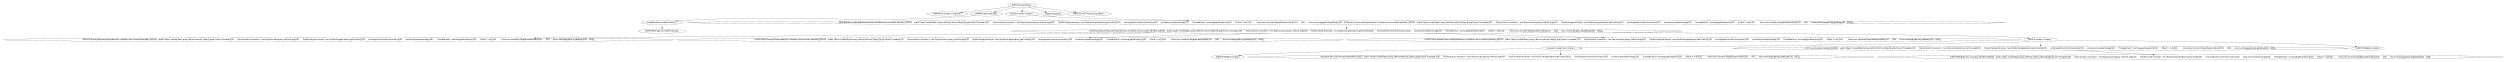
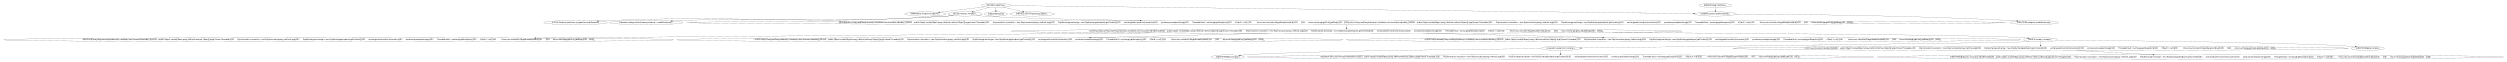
edge "(METHOD,createProxy)" -> "(PARAM,Class[] interfaces)": now "(METHOD,createProxy)" -> "(createProducer,createProducer())"
node "(LOCAL,Producer producer: org.apache.camel.Producer)": added
node "(<operator>.assignment,Producer producer = createProducer())": added
